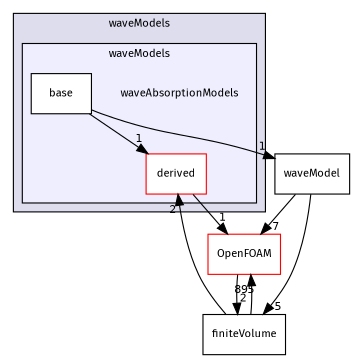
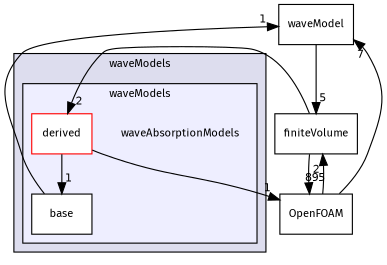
edge "base" -> "derived": reversed
edge "waveModel" -> "OpenFOAM": reversed
node "OpenFOAM": color red -> black
